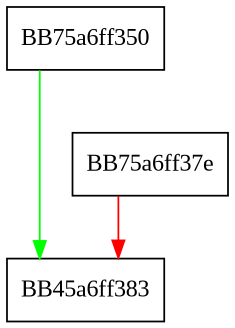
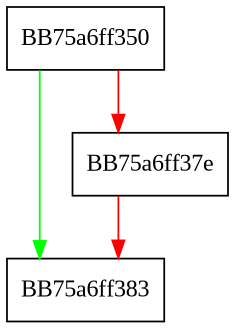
edge "BB75a6ff350" -> "BB75a6ff37e": added
node "BB45a6ff383": label "BB45a6ff383" -> "BB75a6ff383"
